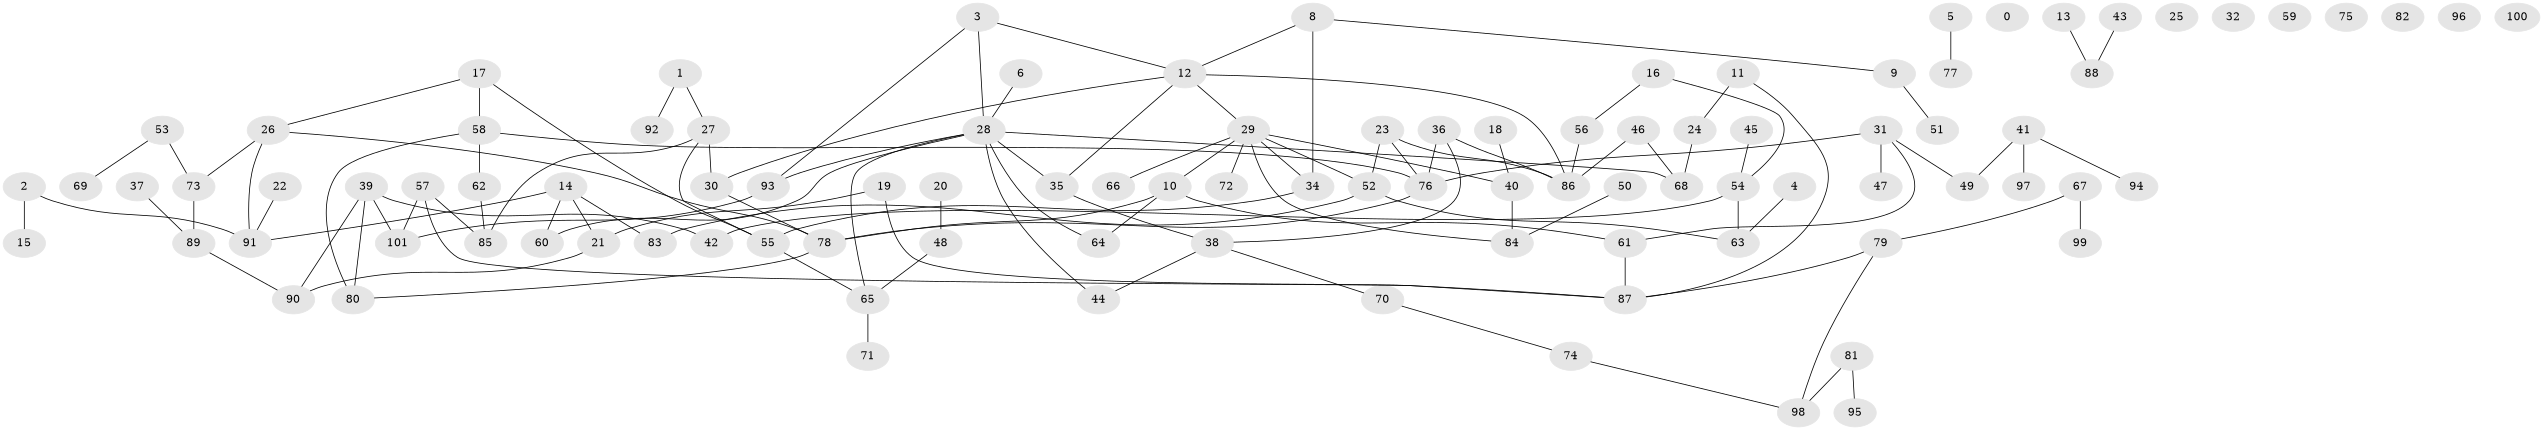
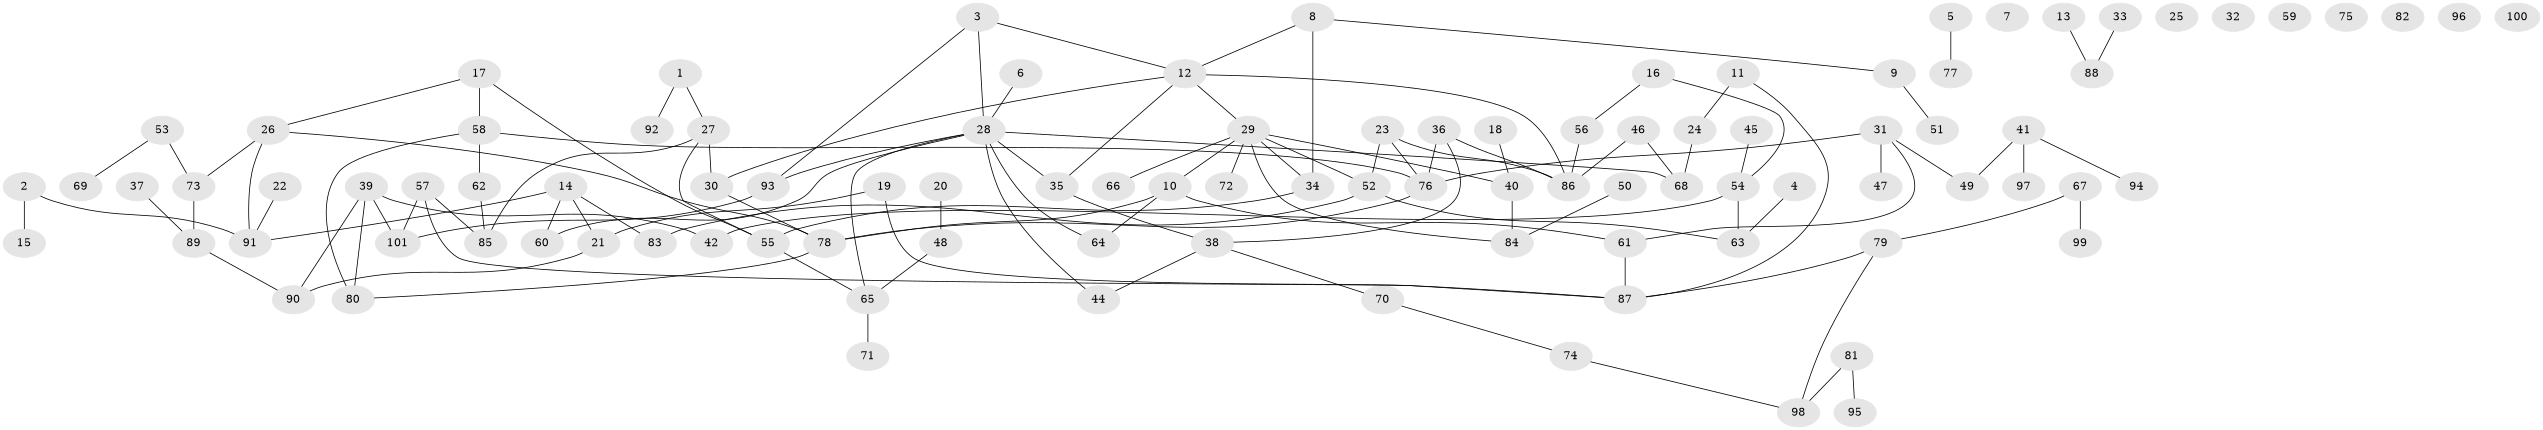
node "0": label "0" -> "7"
node "43": label "43" -> "33"
